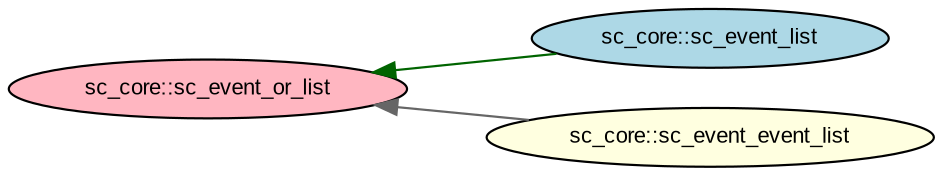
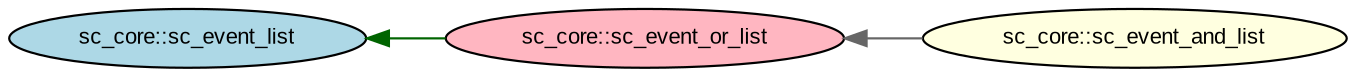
edge "sc_core::sc_event_list" -> "sc_core::sc_event_or_list": reversed
node "sc_core::sc_event_event_list": label "sc_core::sc_event_event_list" -> "sc_core::sc_event_and_list"
